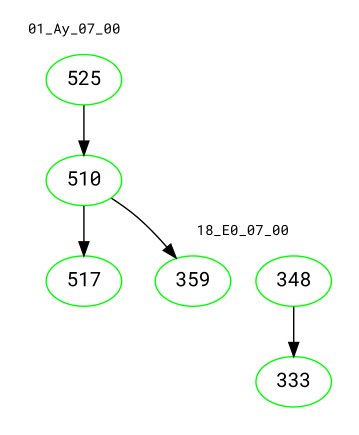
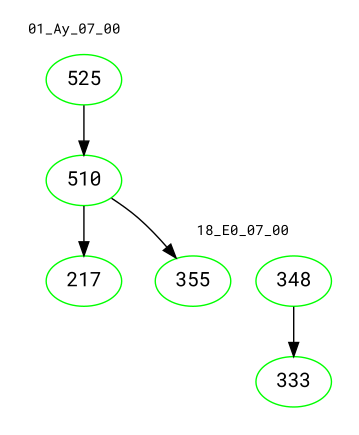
node "517": label "517" -> "217"
node "359": label "359" -> "355"
